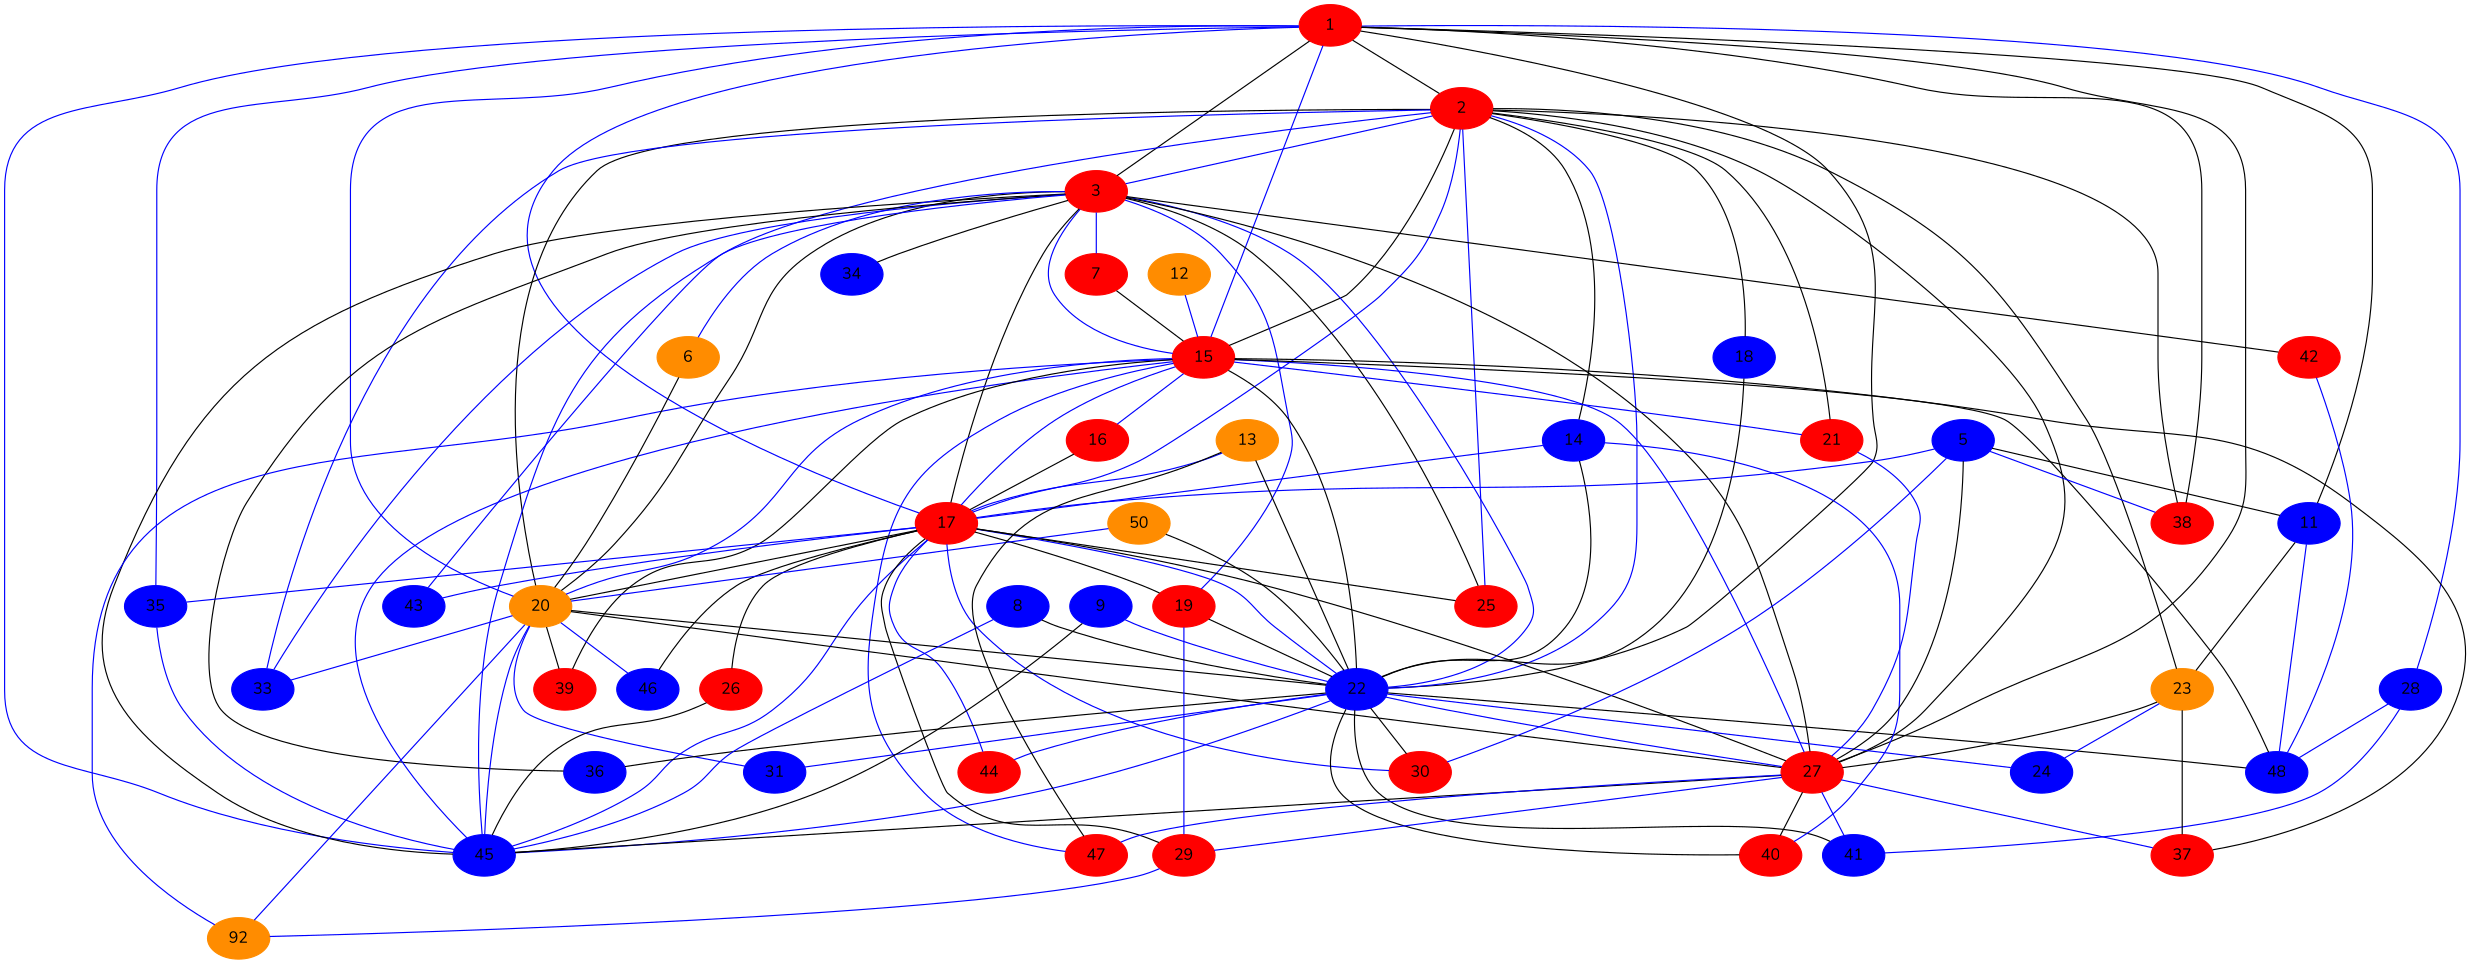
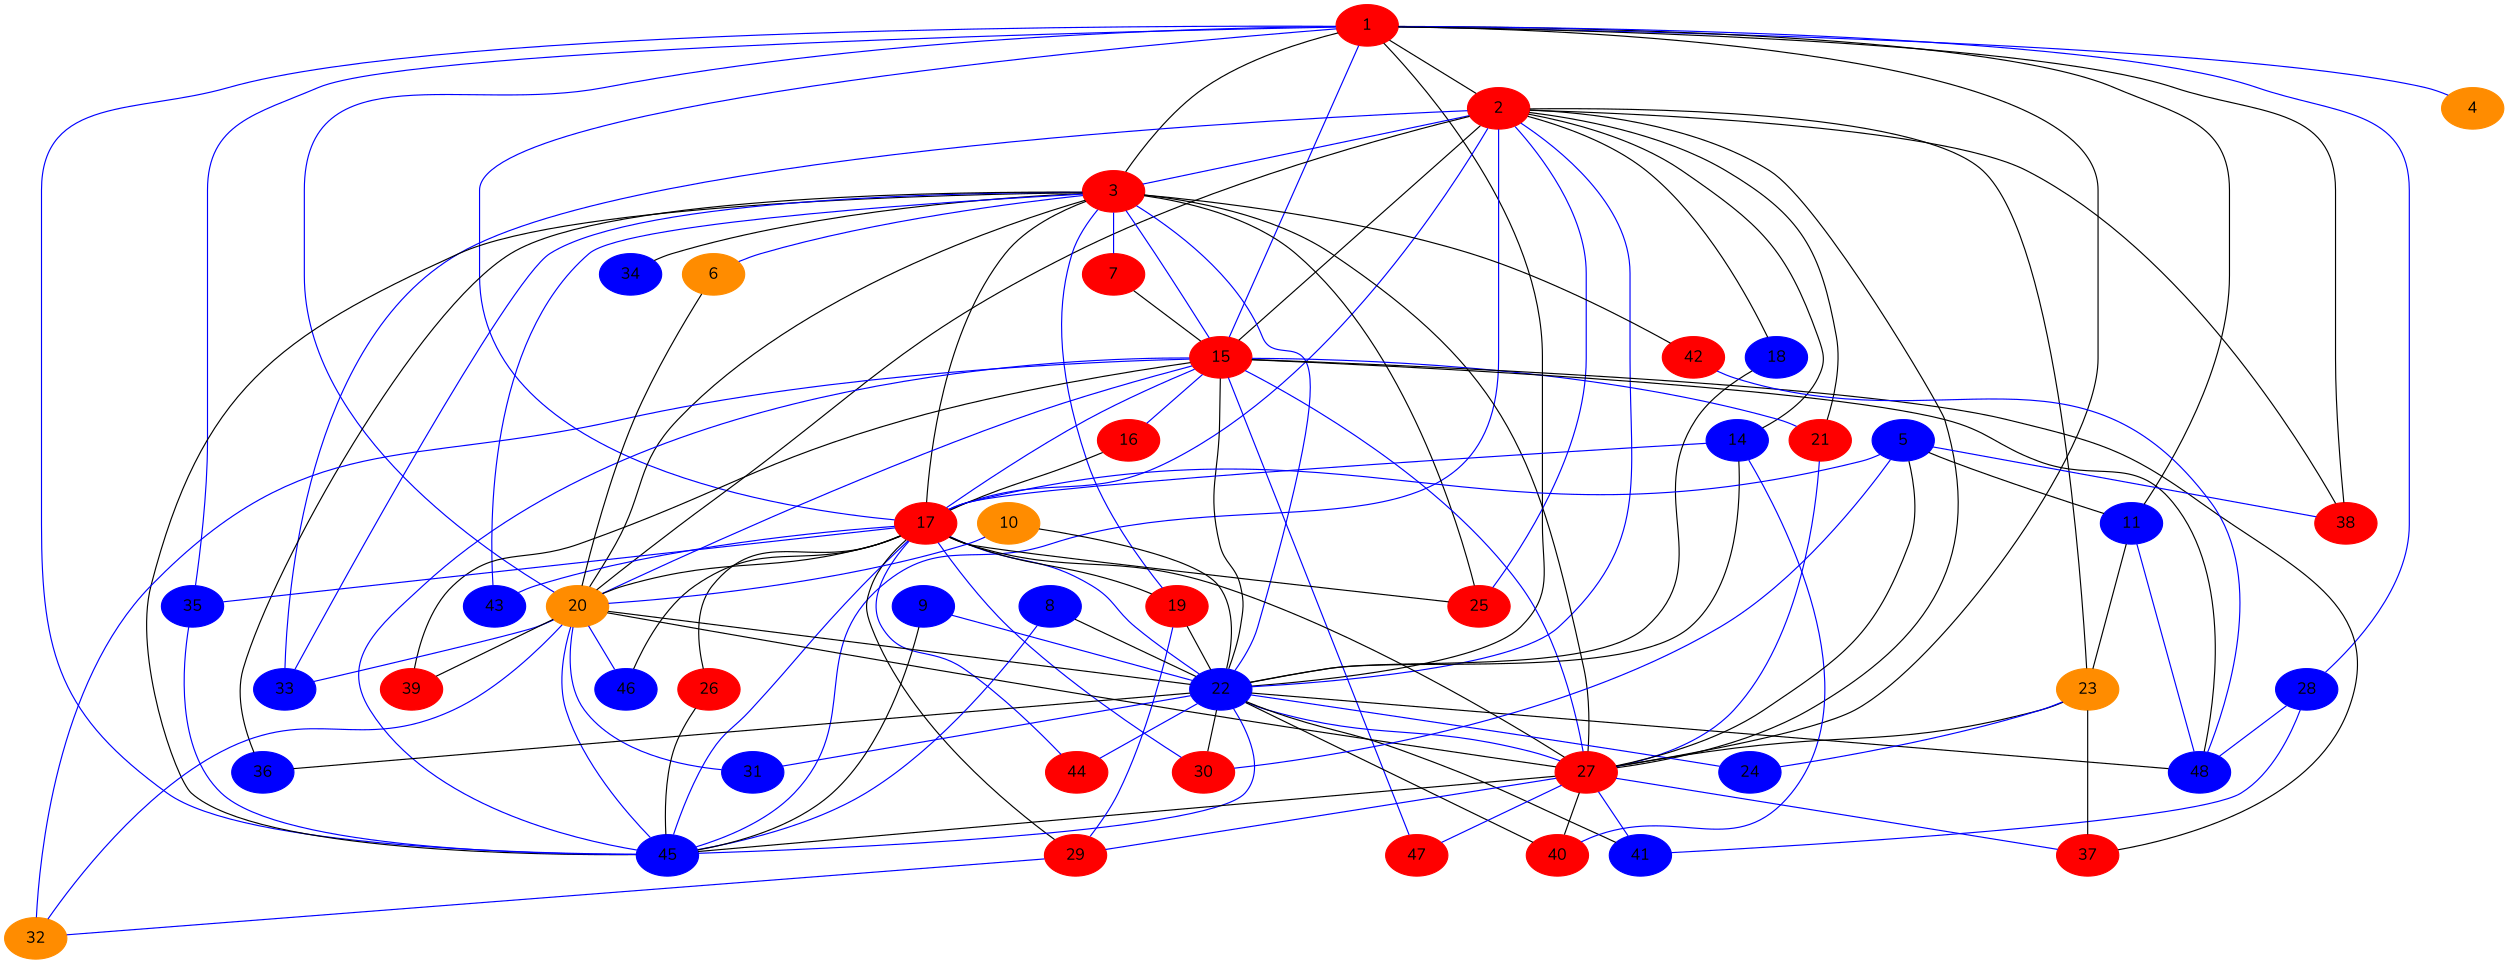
node "4": added
node "12": removed
node "13": removed
node "50": label "50" -> "10"
node "92": label "92" -> "32"
